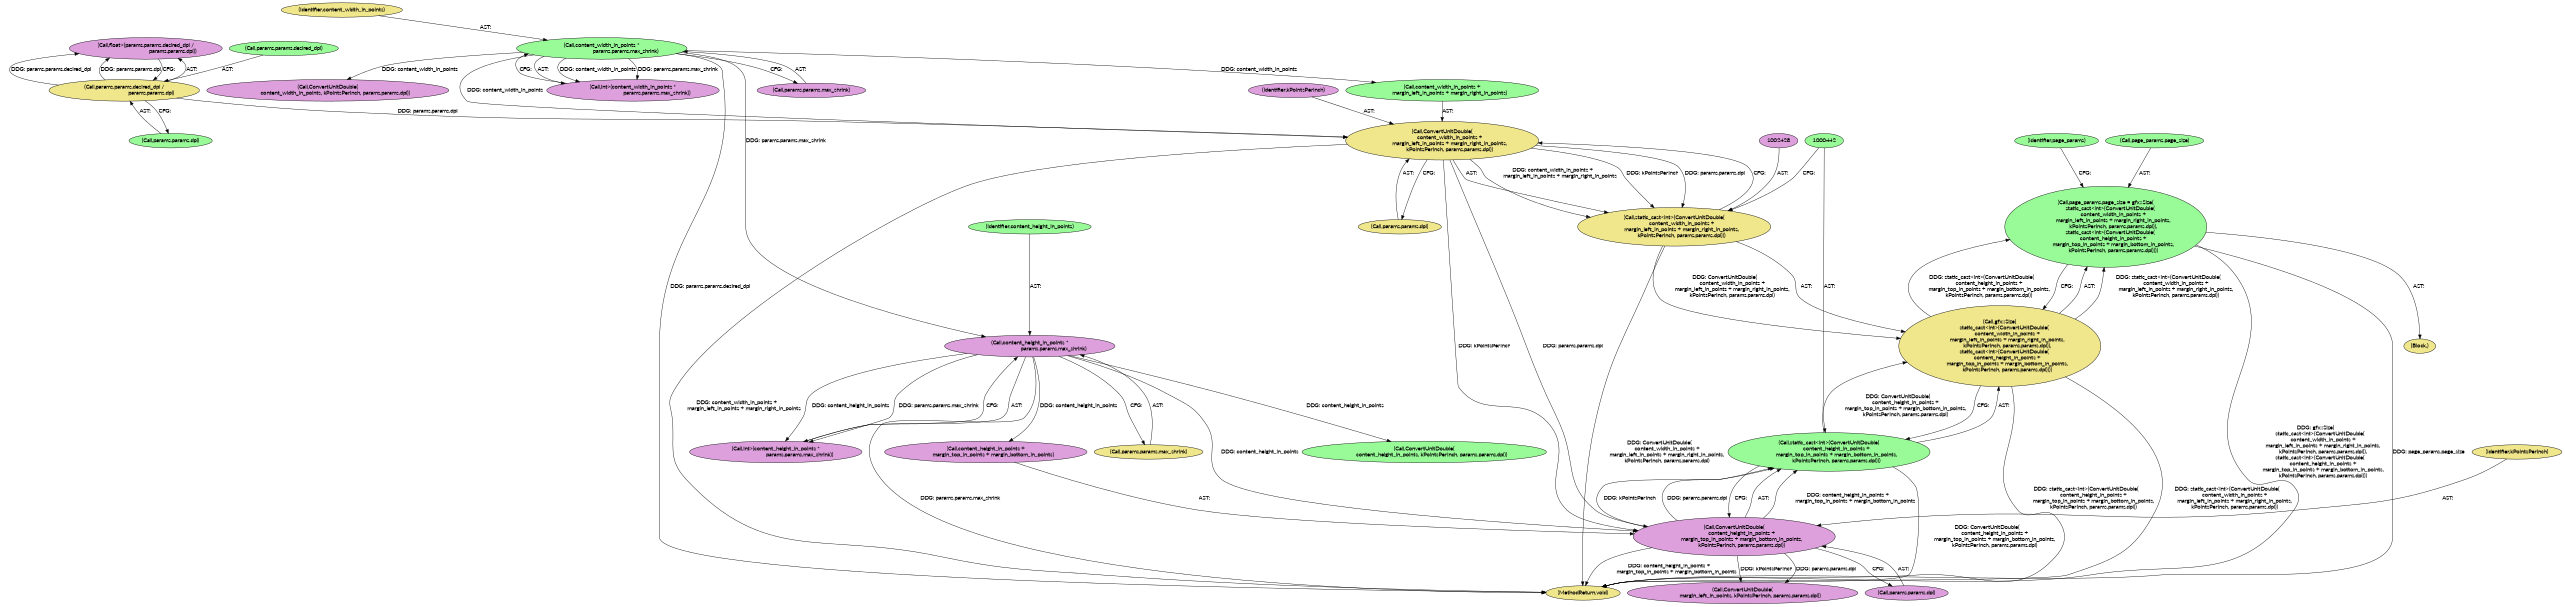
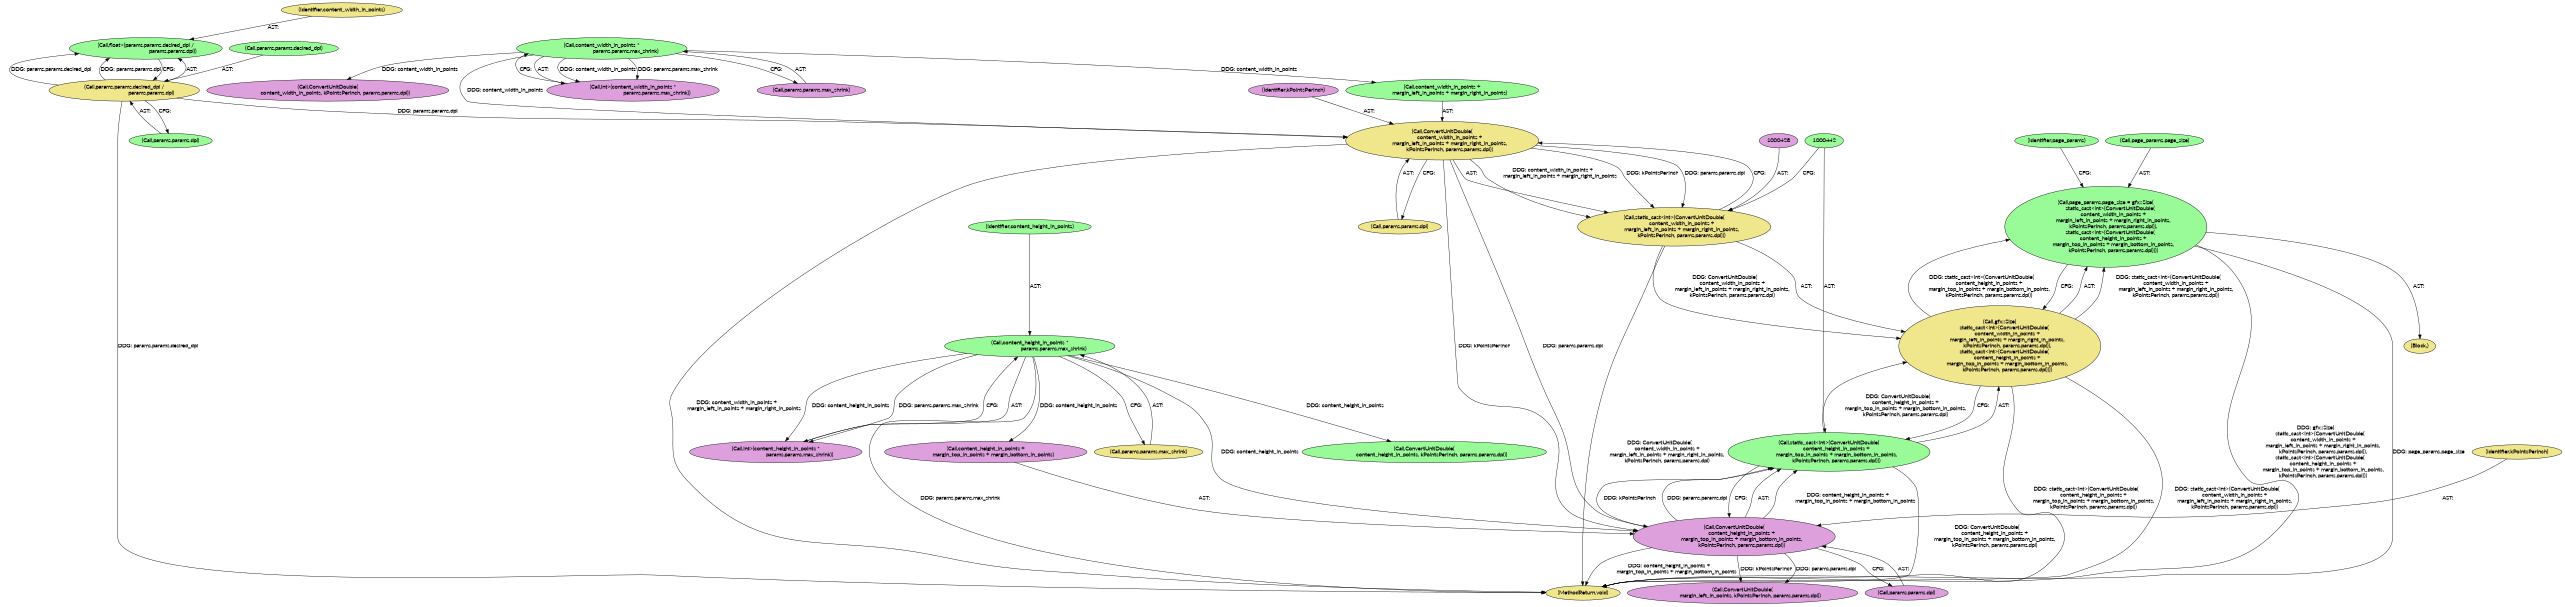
edge "(Identifier,content_width_in_points)" -> "(Call,content_width_in_points * params.params.max_shrink)": now "(Identifier,content_width_in_points)" -> "(Call,float>(params.params.desired_dpi / params.params.dpi))"
node "(Call,float>(params.params.desired_dpi / params.params.dpi))": fillcolor plum -> palegreen
node "1002428": label "1002428" -> "1000428"
edge "(Call,content_width_in_points * params.params.max_shrink)" -> "(Call,content_height_in_points * params.params.max_shrink)": removed, label "DDG: params.params.max_shrink"
node "(Call,content_height_in_points * params.params.max_shrink)": fillcolor plum -> palegreen
edge "(Call,content_width_in_points * params.params.max_shrink)" -> "(MethodReturn,void)": now "(Call,params.params.desired_dpi / params.params.dpi)" -> "(MethodReturn,void)"
